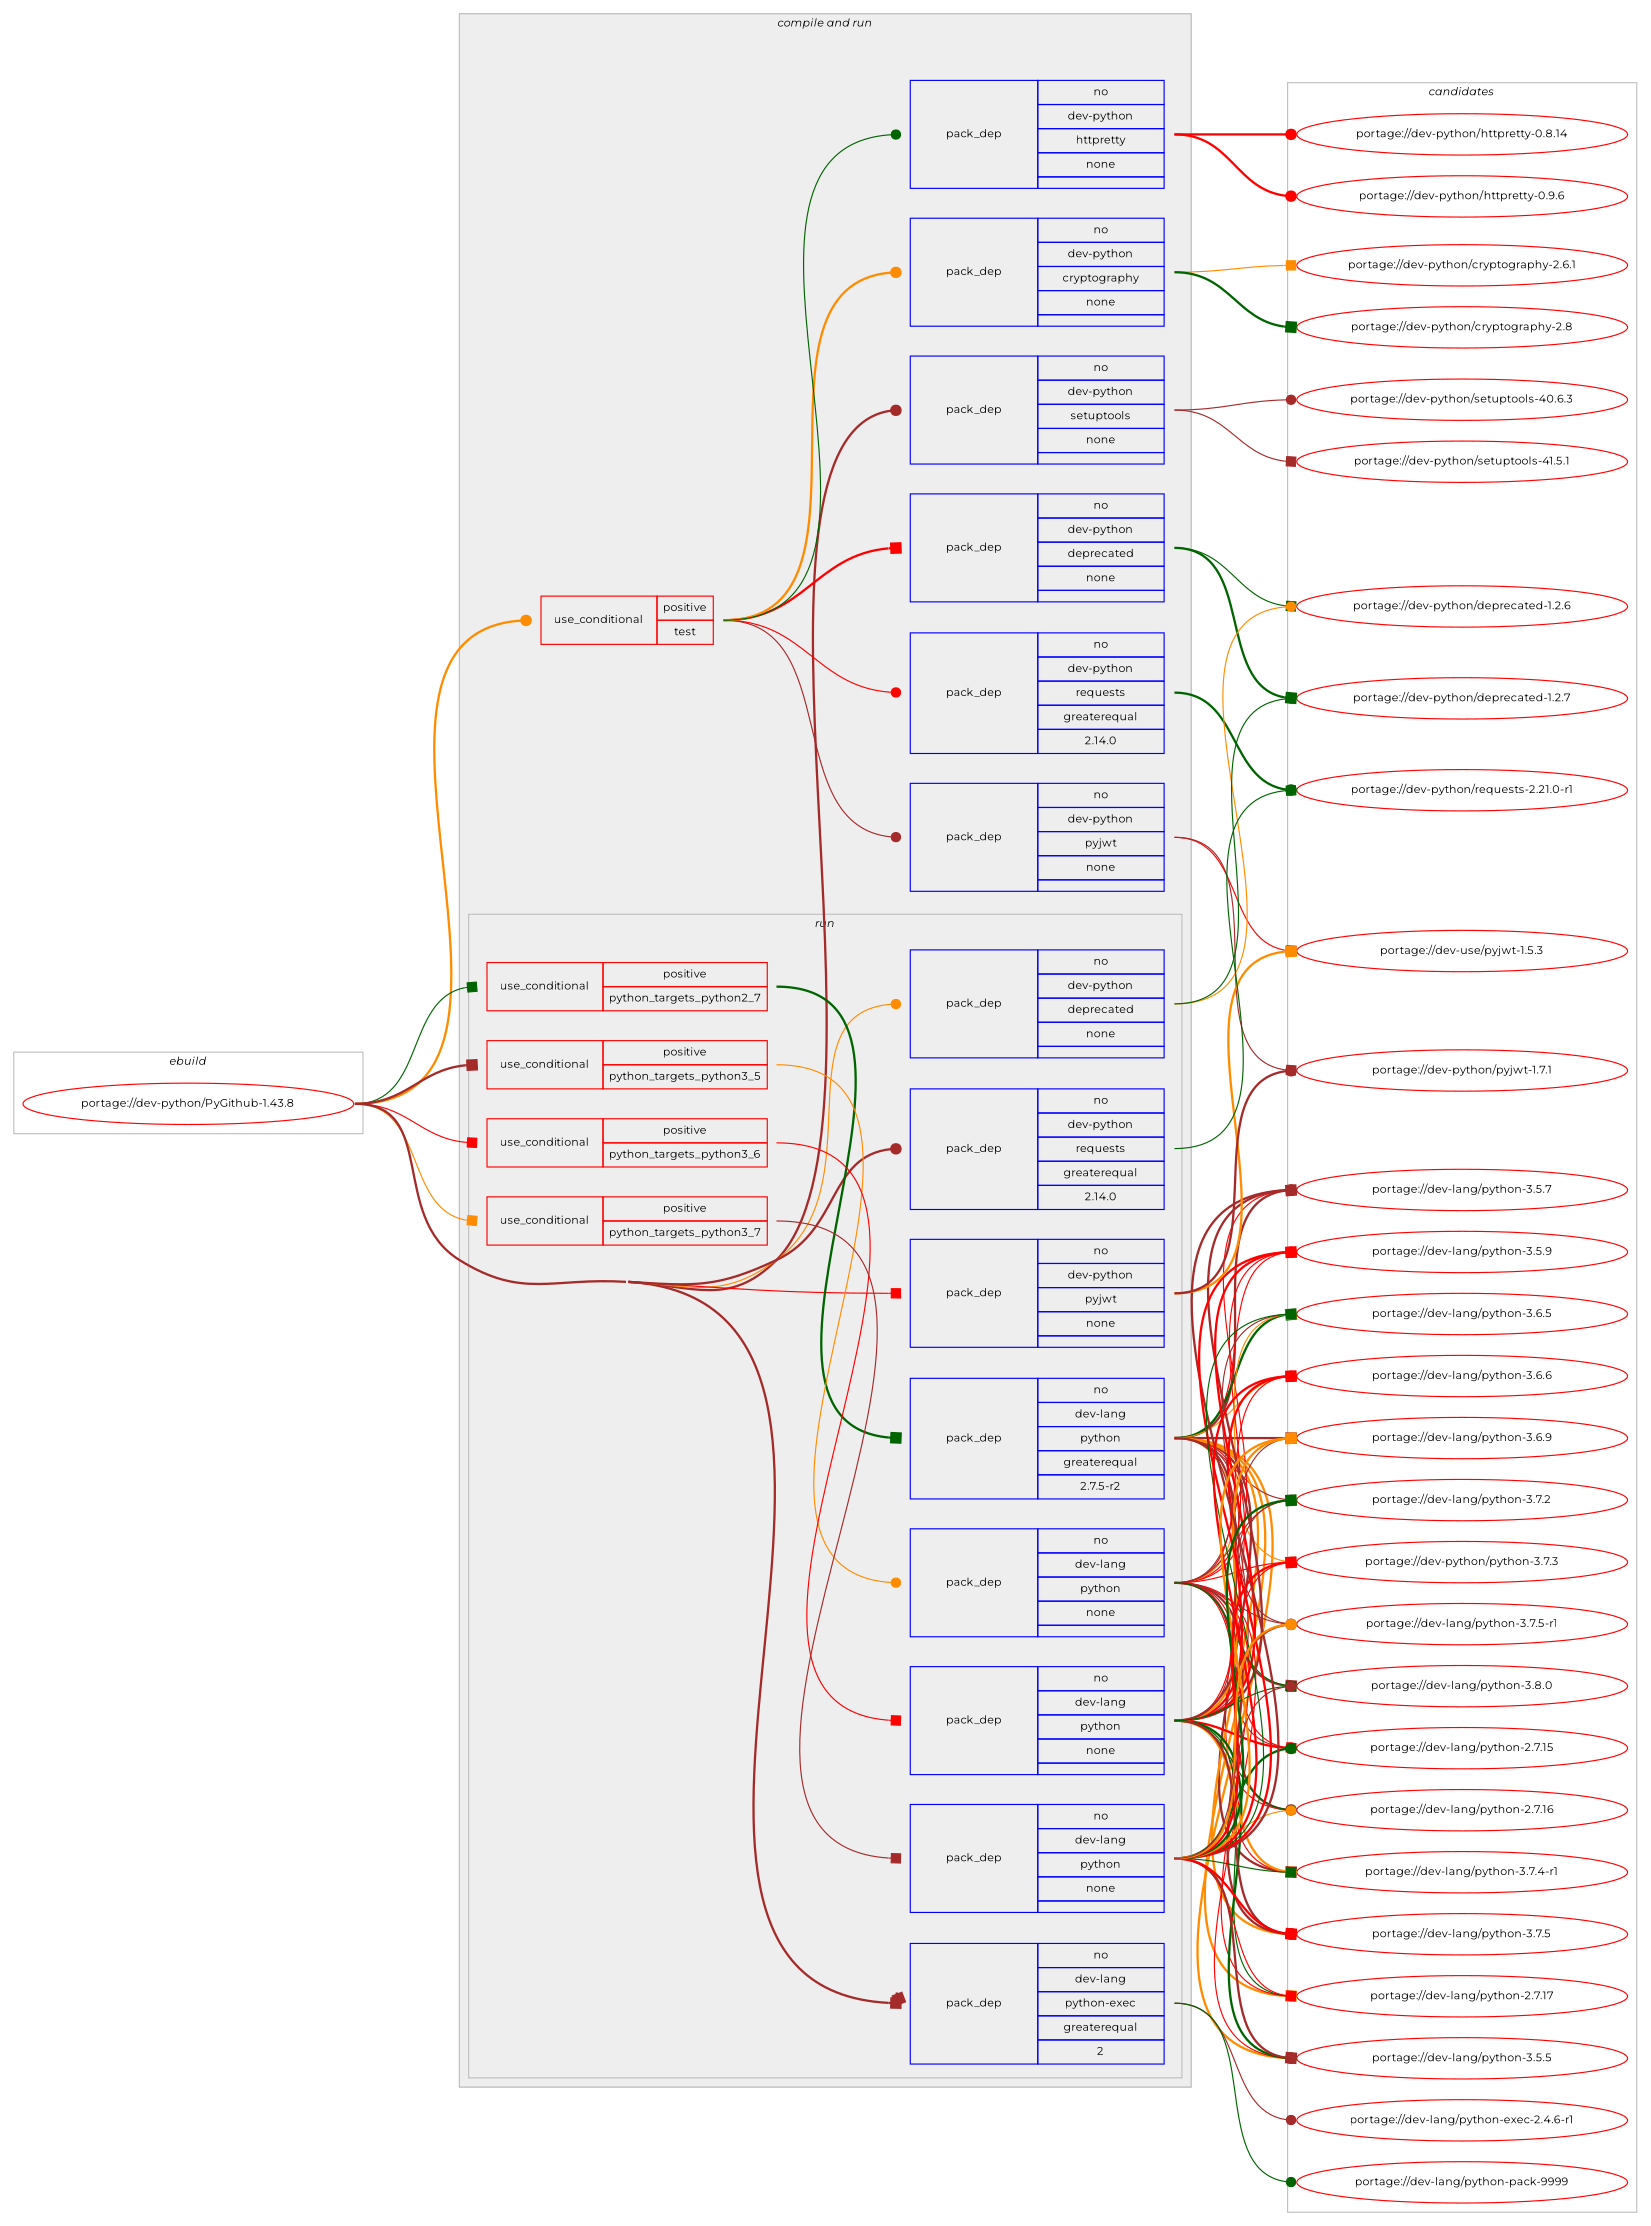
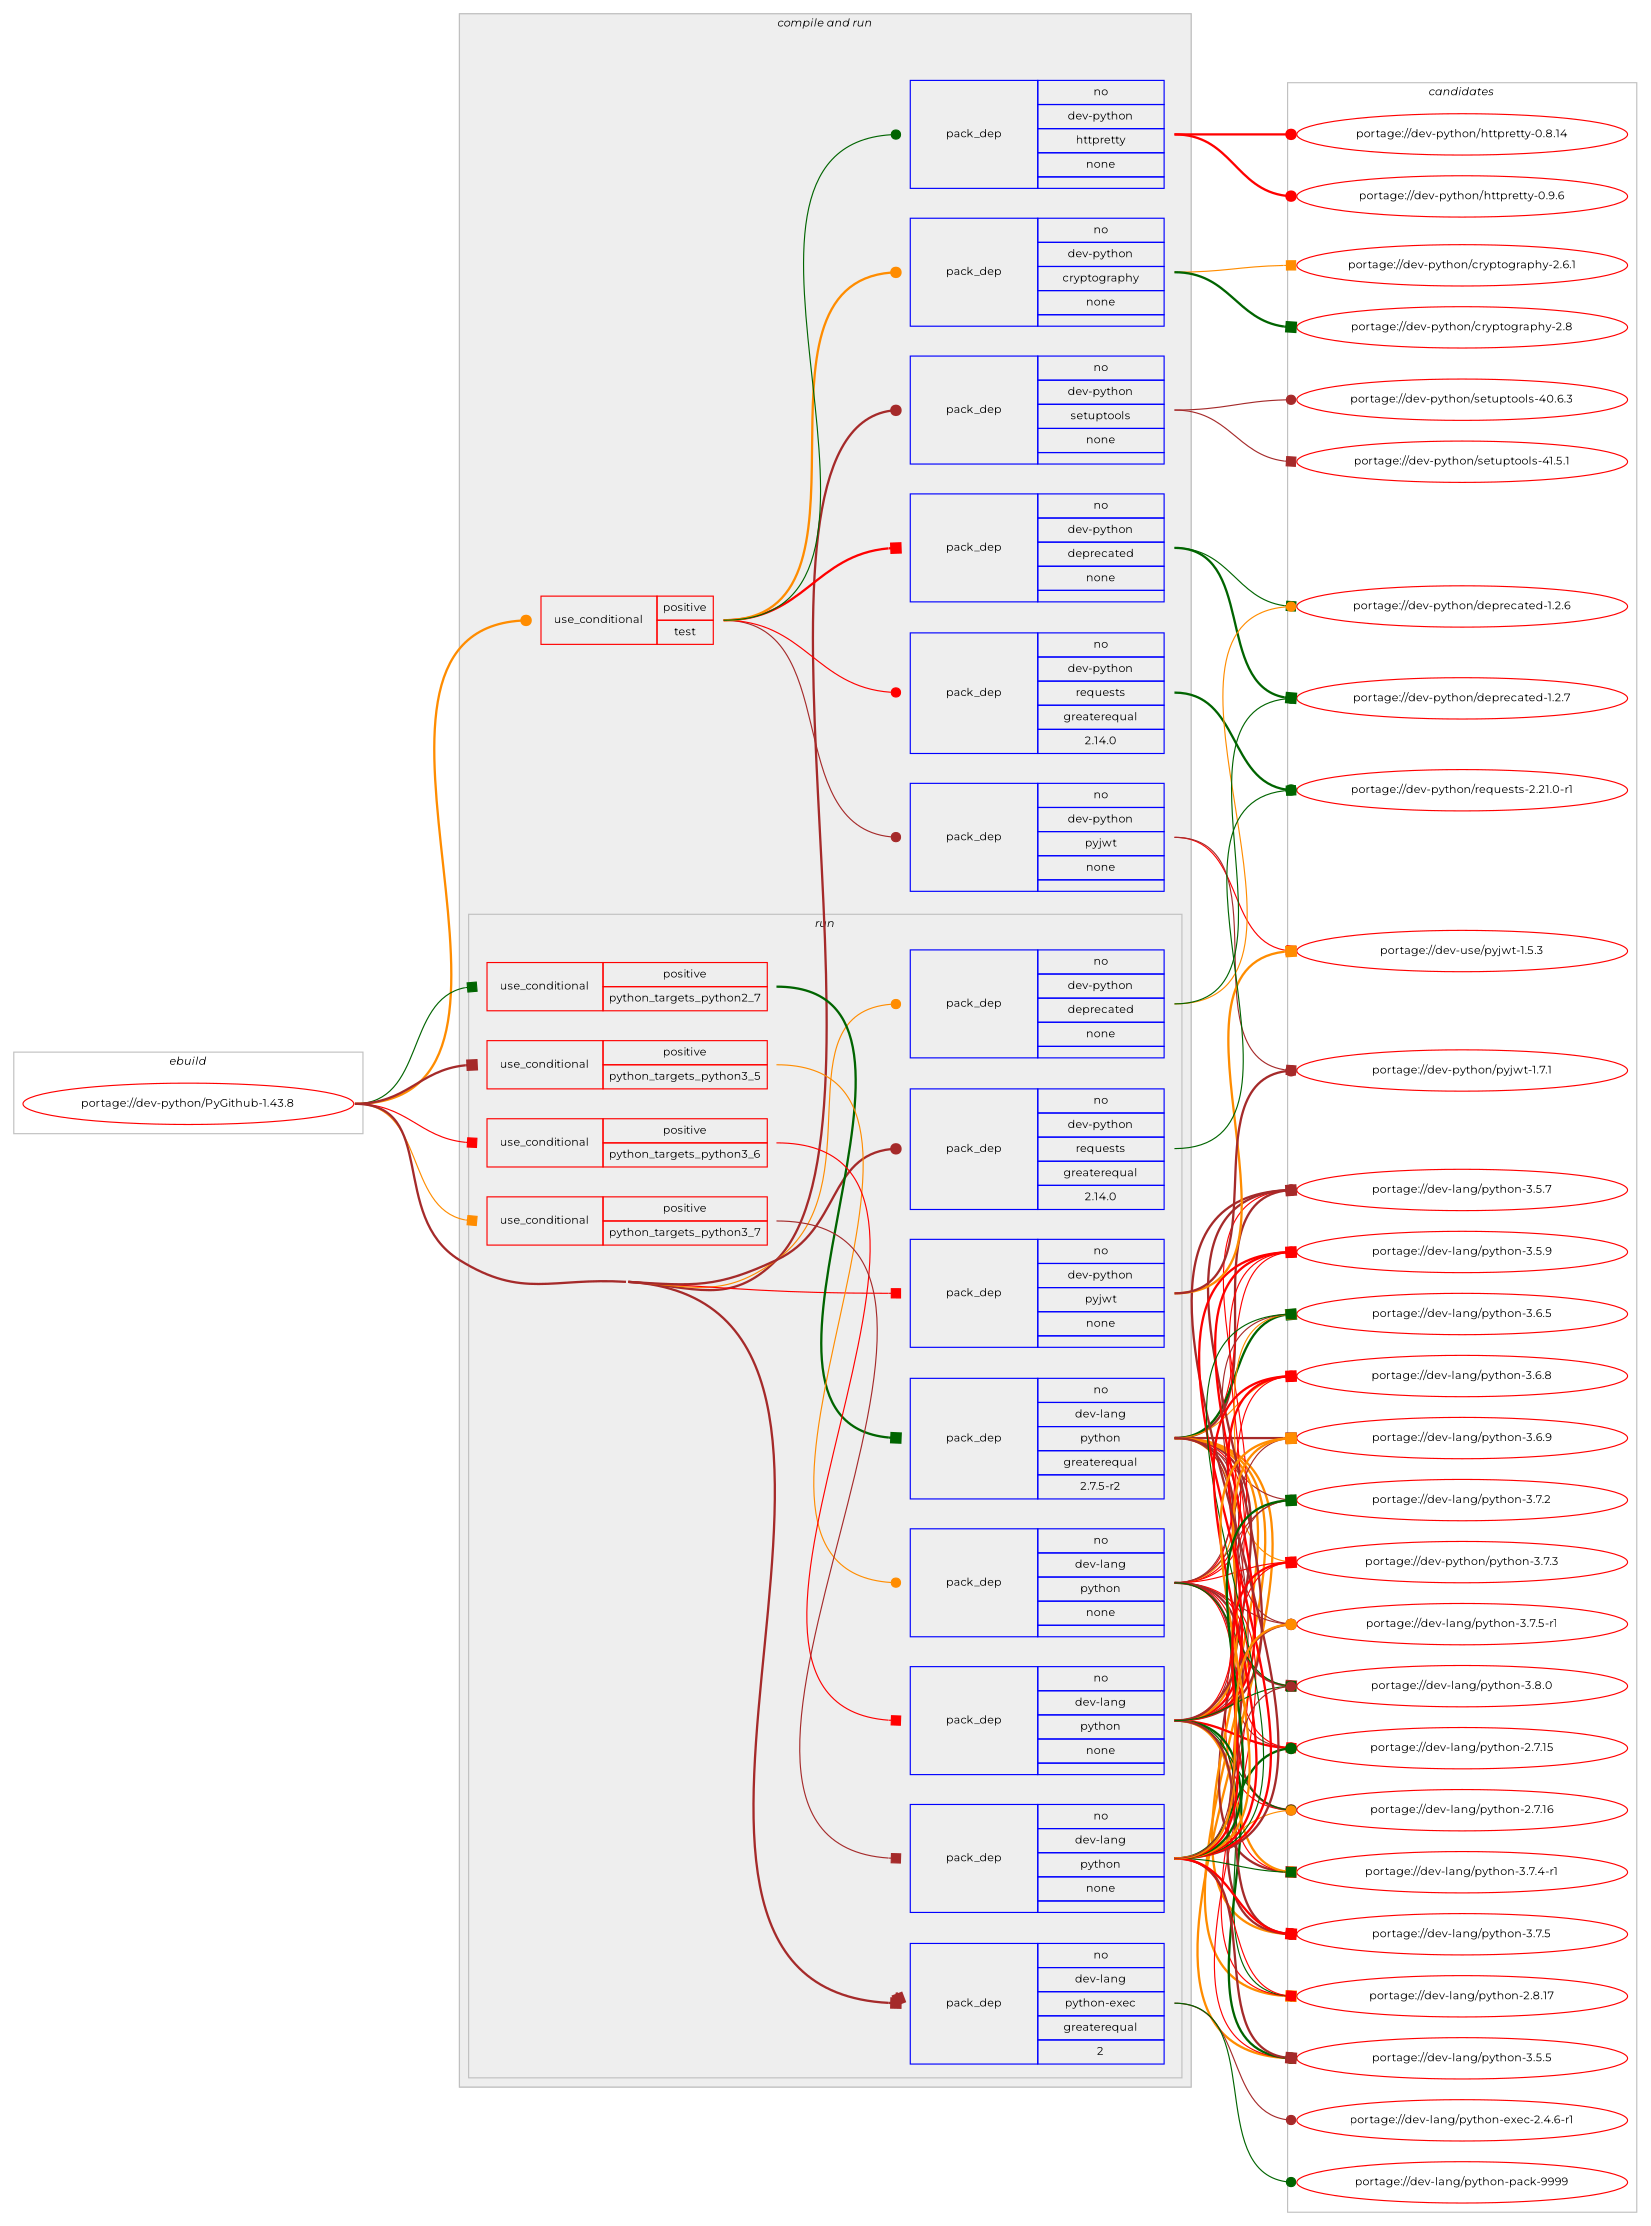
node "portage://dev-lang/python-3.6.6": label "portage://dev-lang/python-3.6.6" -> "portage://dev-lang/python-3.6.8"
node "portage://dev-lang/python-2.7.17": label "portage://dev-lang/python-2.7.17" -> "portage://dev-lang/python-2.8.17"
